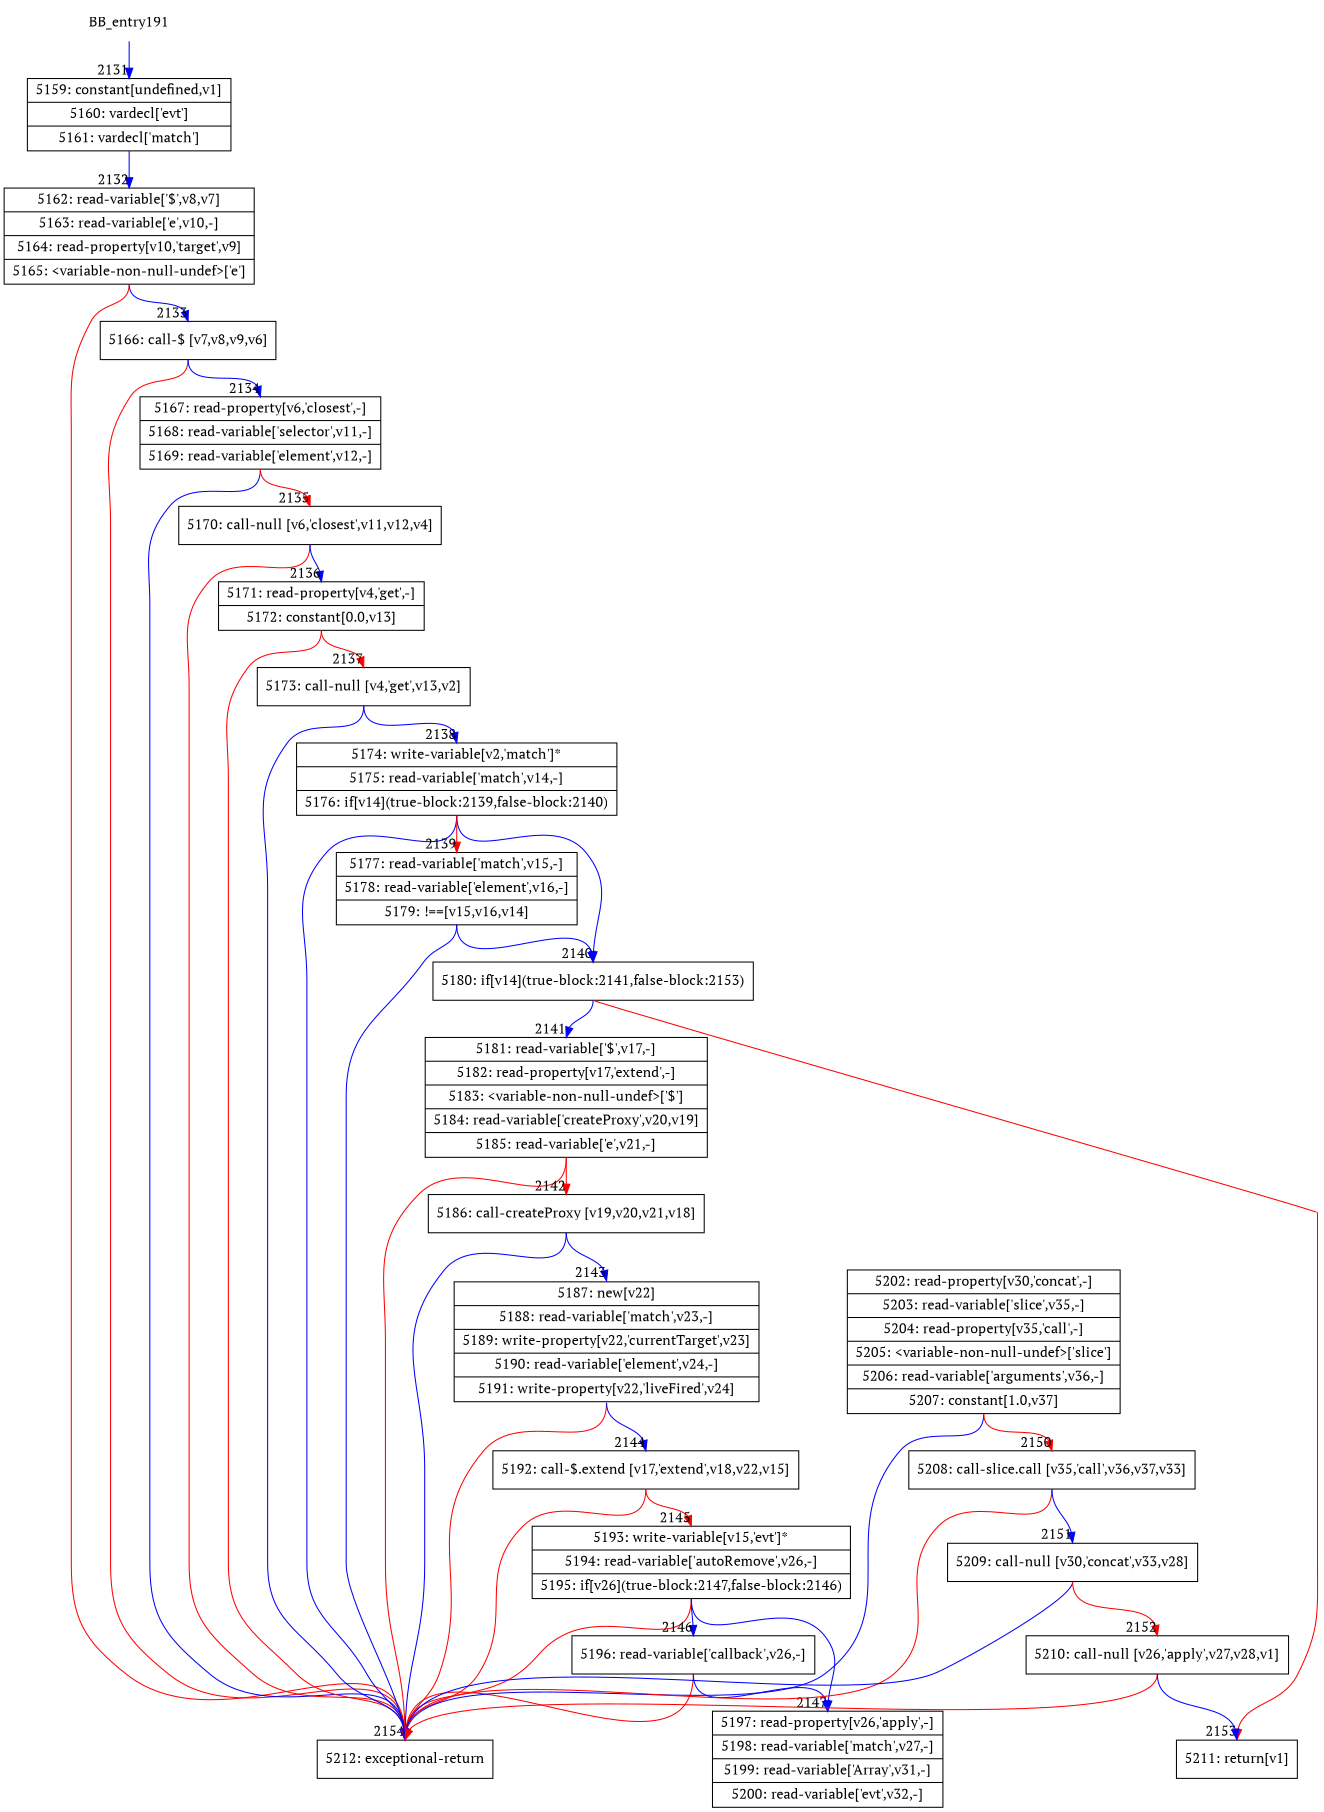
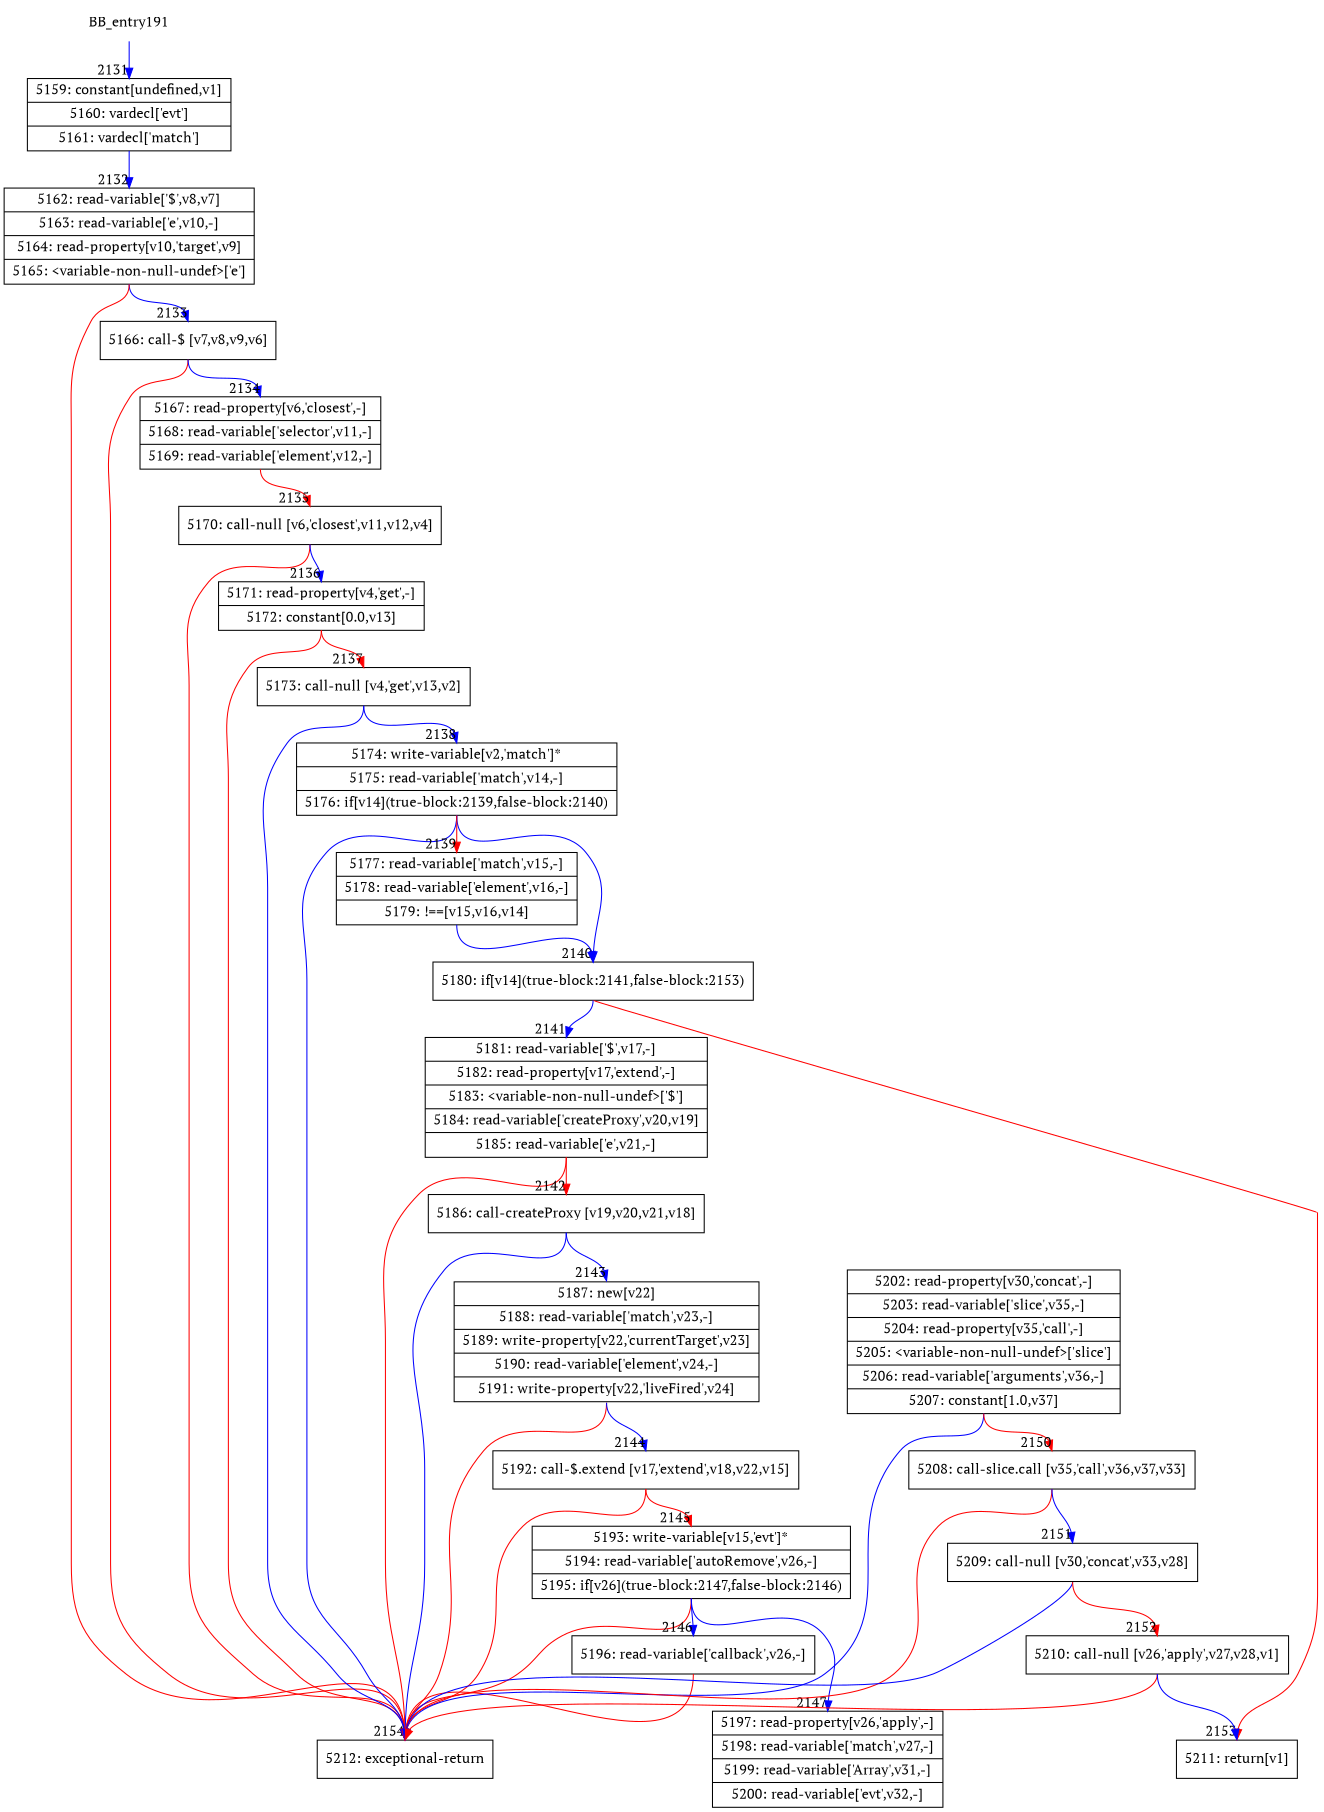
edge "5167: read-property[v6,'closest',-]" -> "5212: exceptional-return": removed
edge "5177: read-variable['match',v15,-]" -> "5212: exceptional-return": removed
edge "5196: read-variable['callback',v26,-]" -> "5197: read-property[v26,'apply',-]": removed
